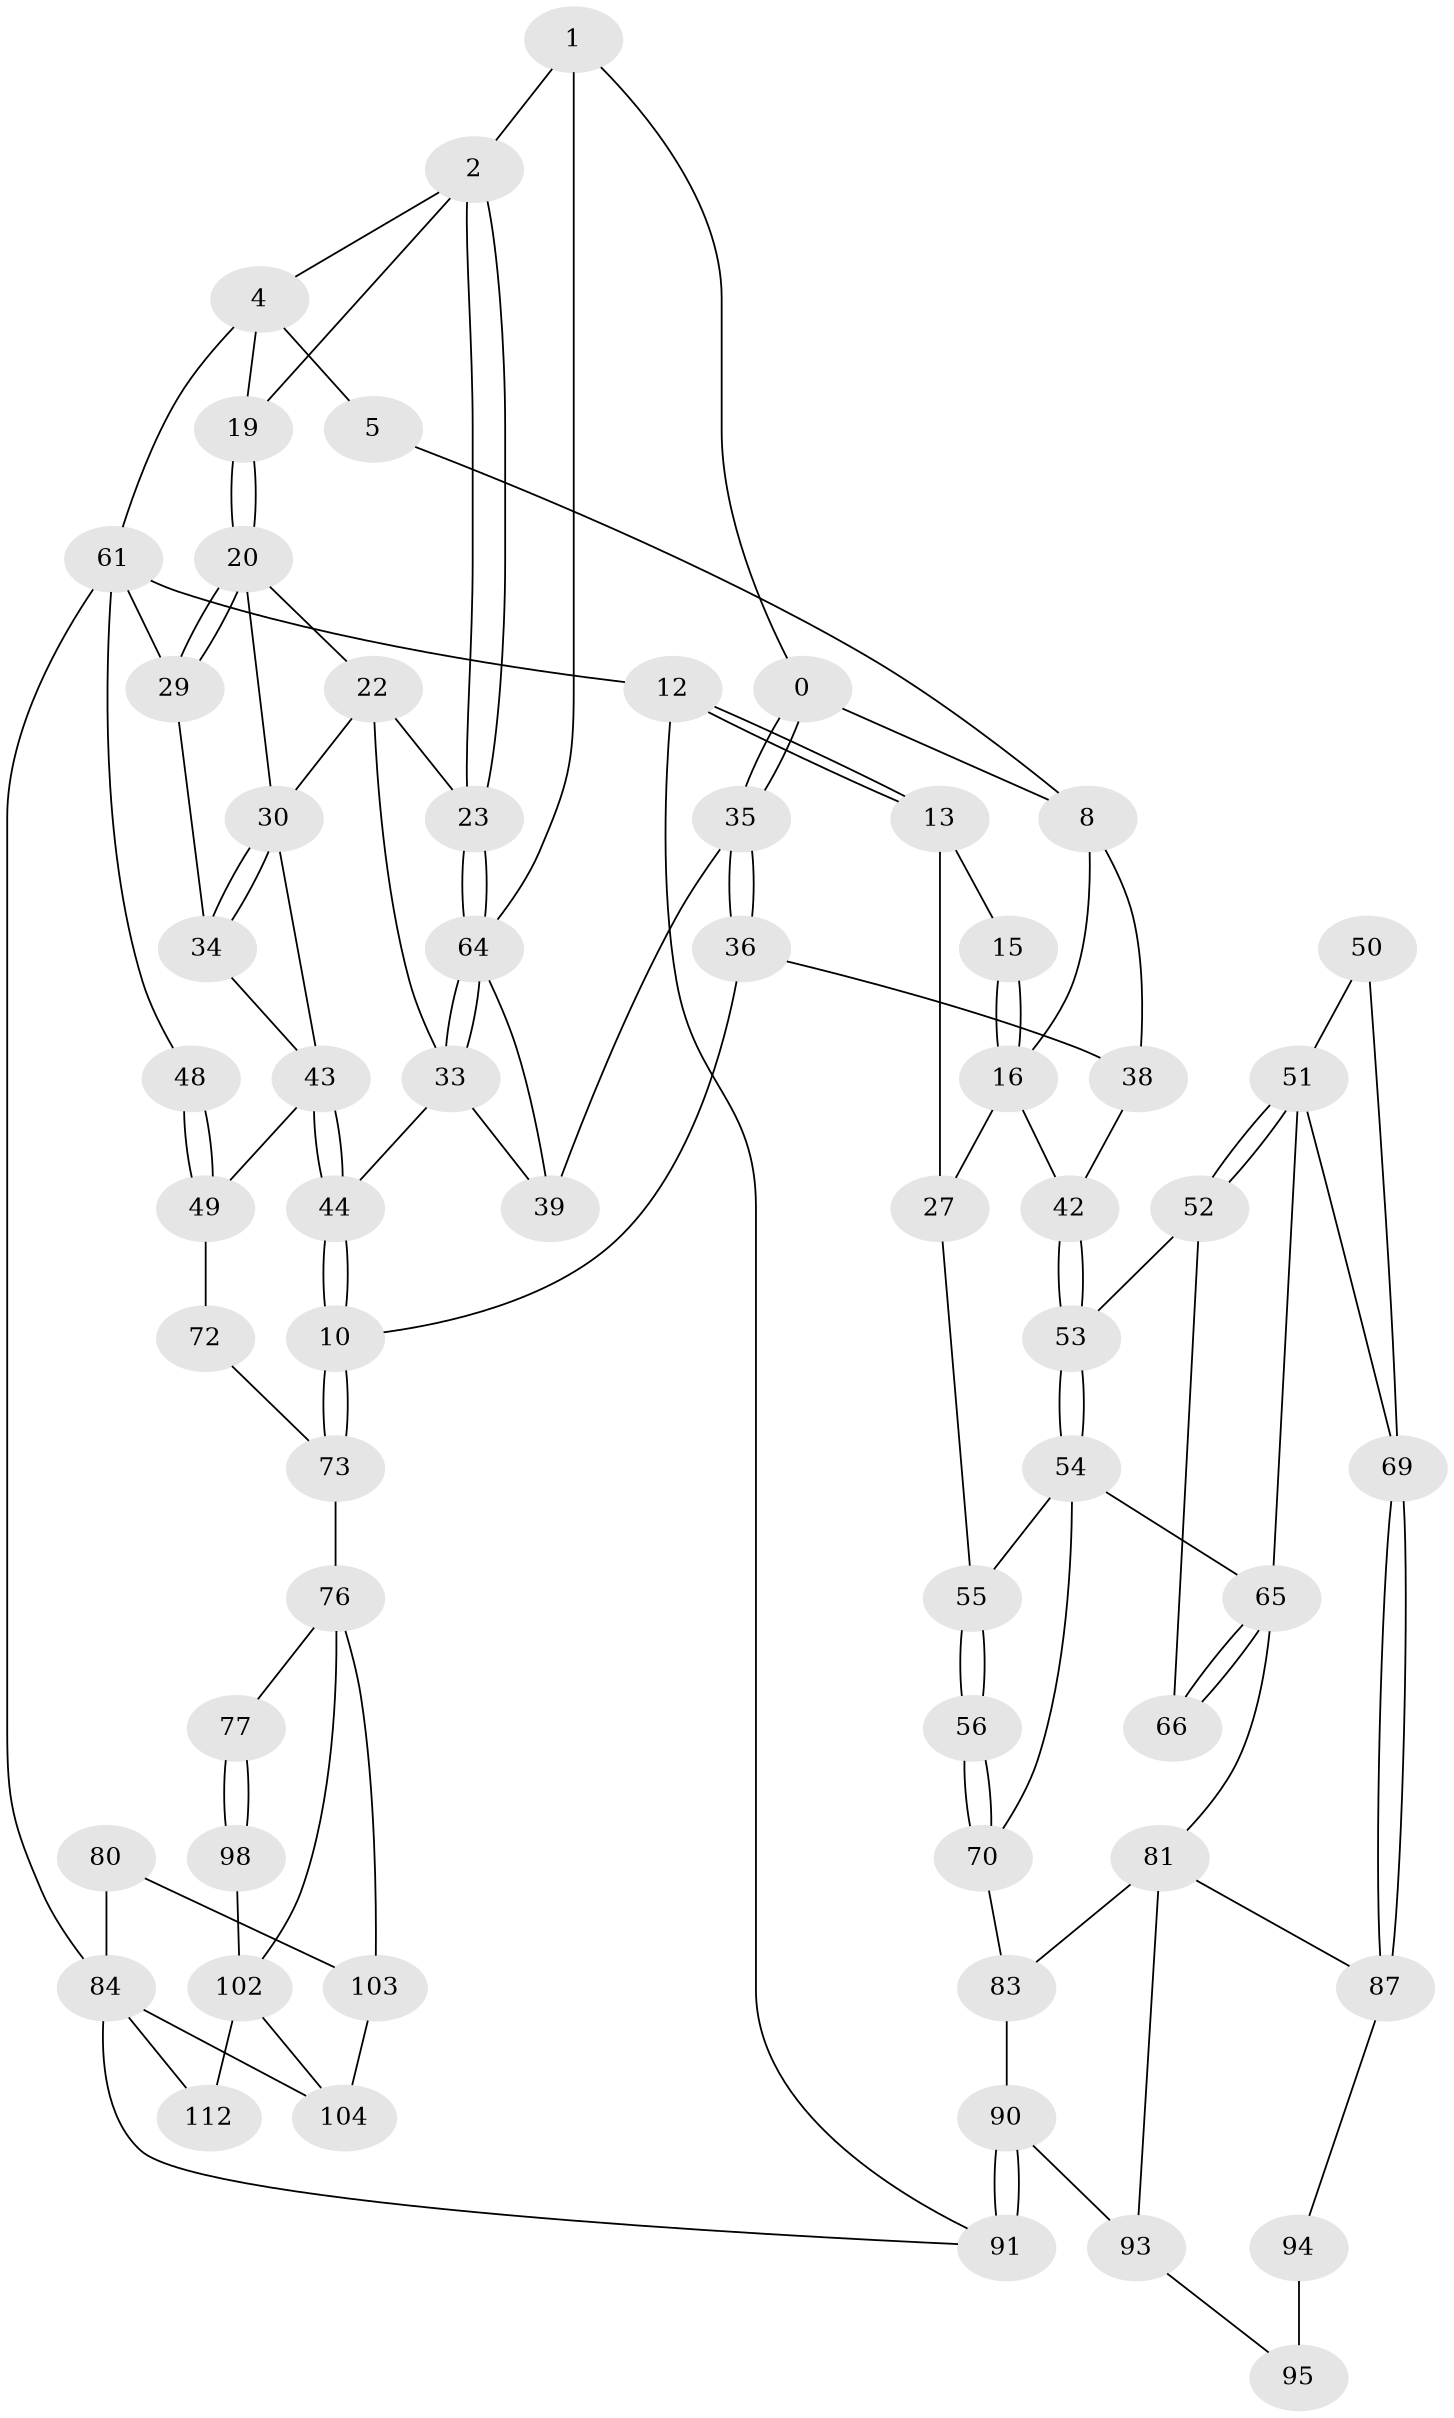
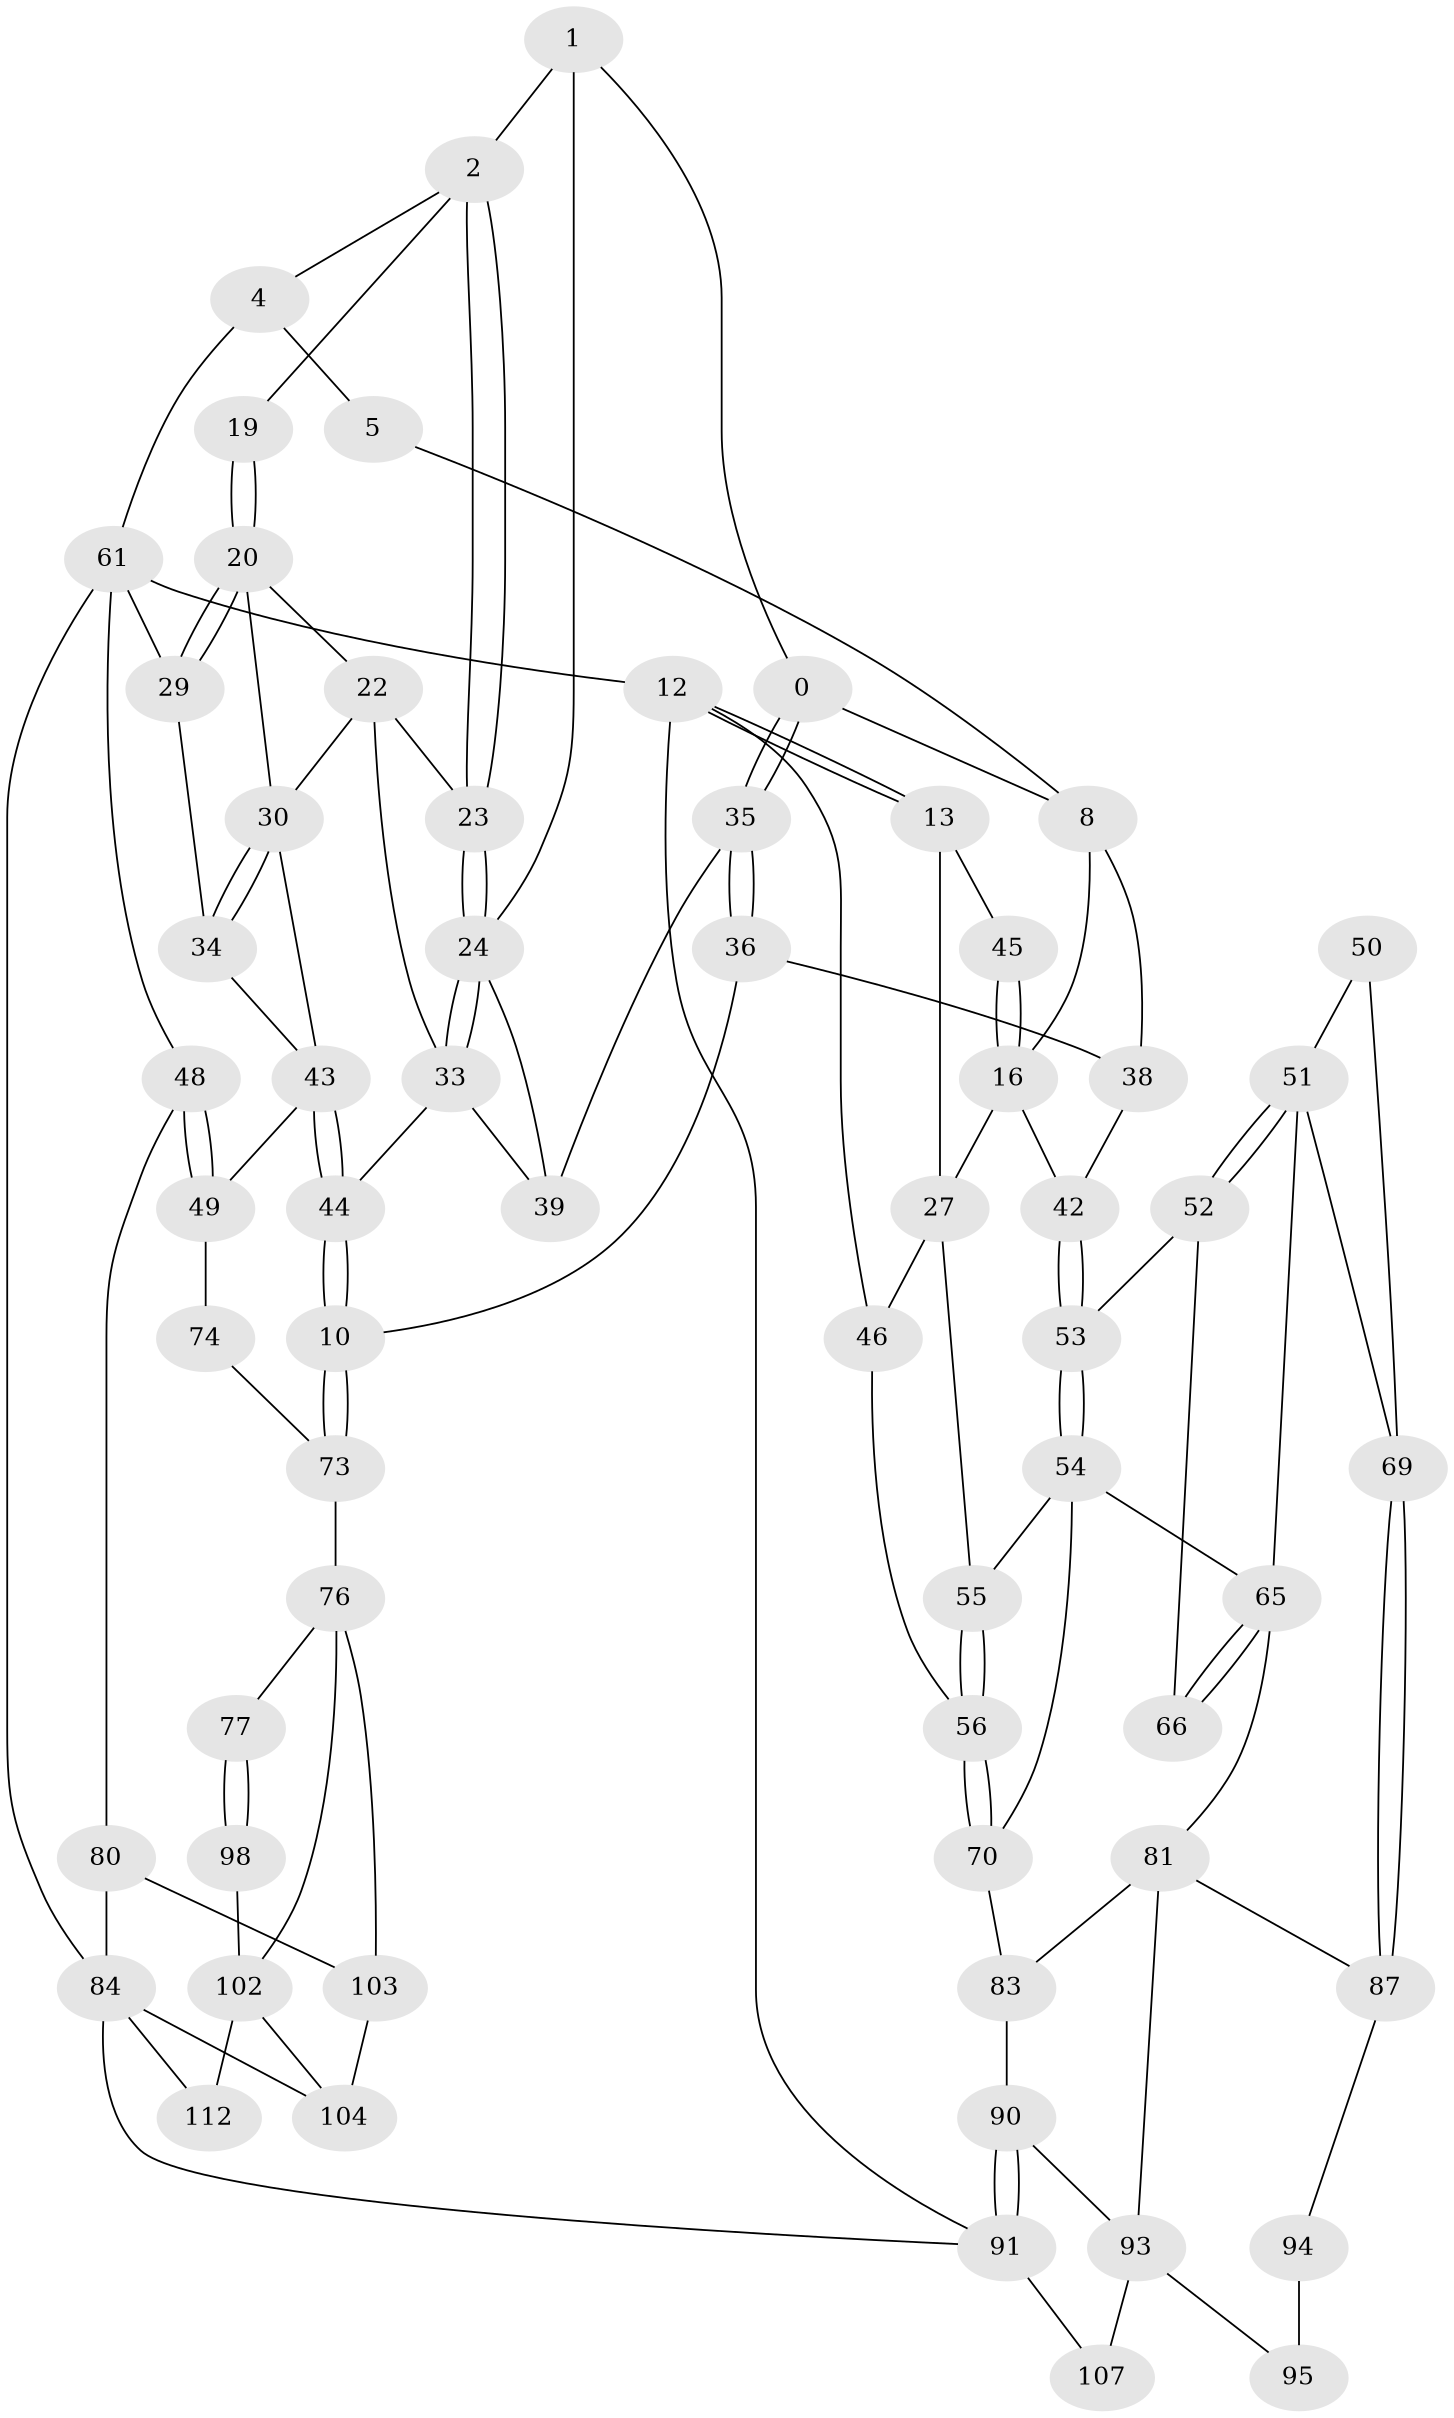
edge "4" -- "19": removed
node "64": label "64" -> "24"
node "15": label "15" -> "45"
node "72": label "72" -> "74"
node "46": added
edge "48" -- "80": added
node "107": added
